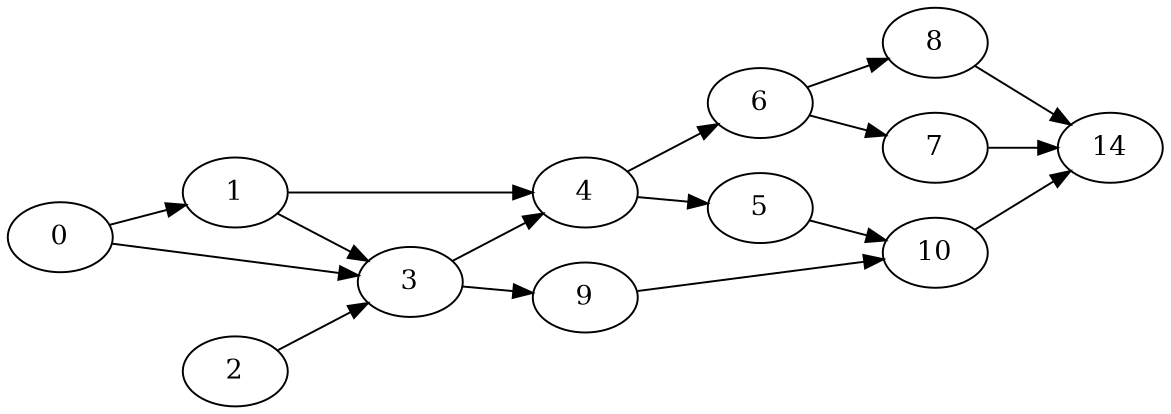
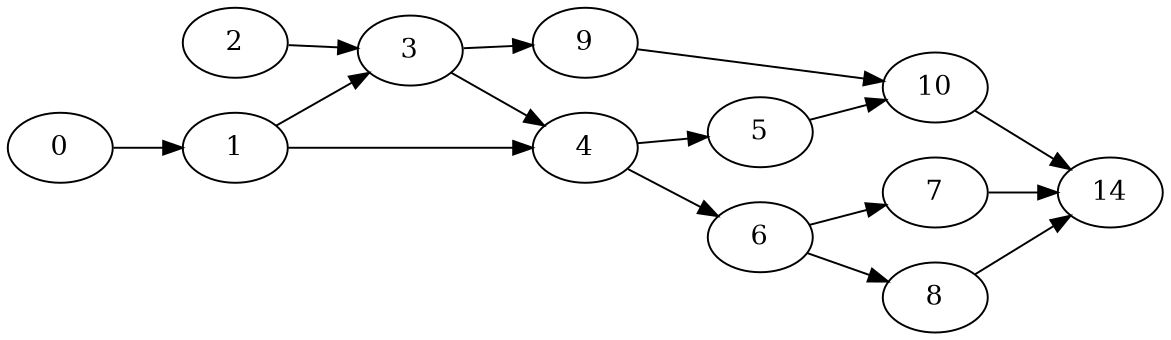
edge "0" -> "3": removed
